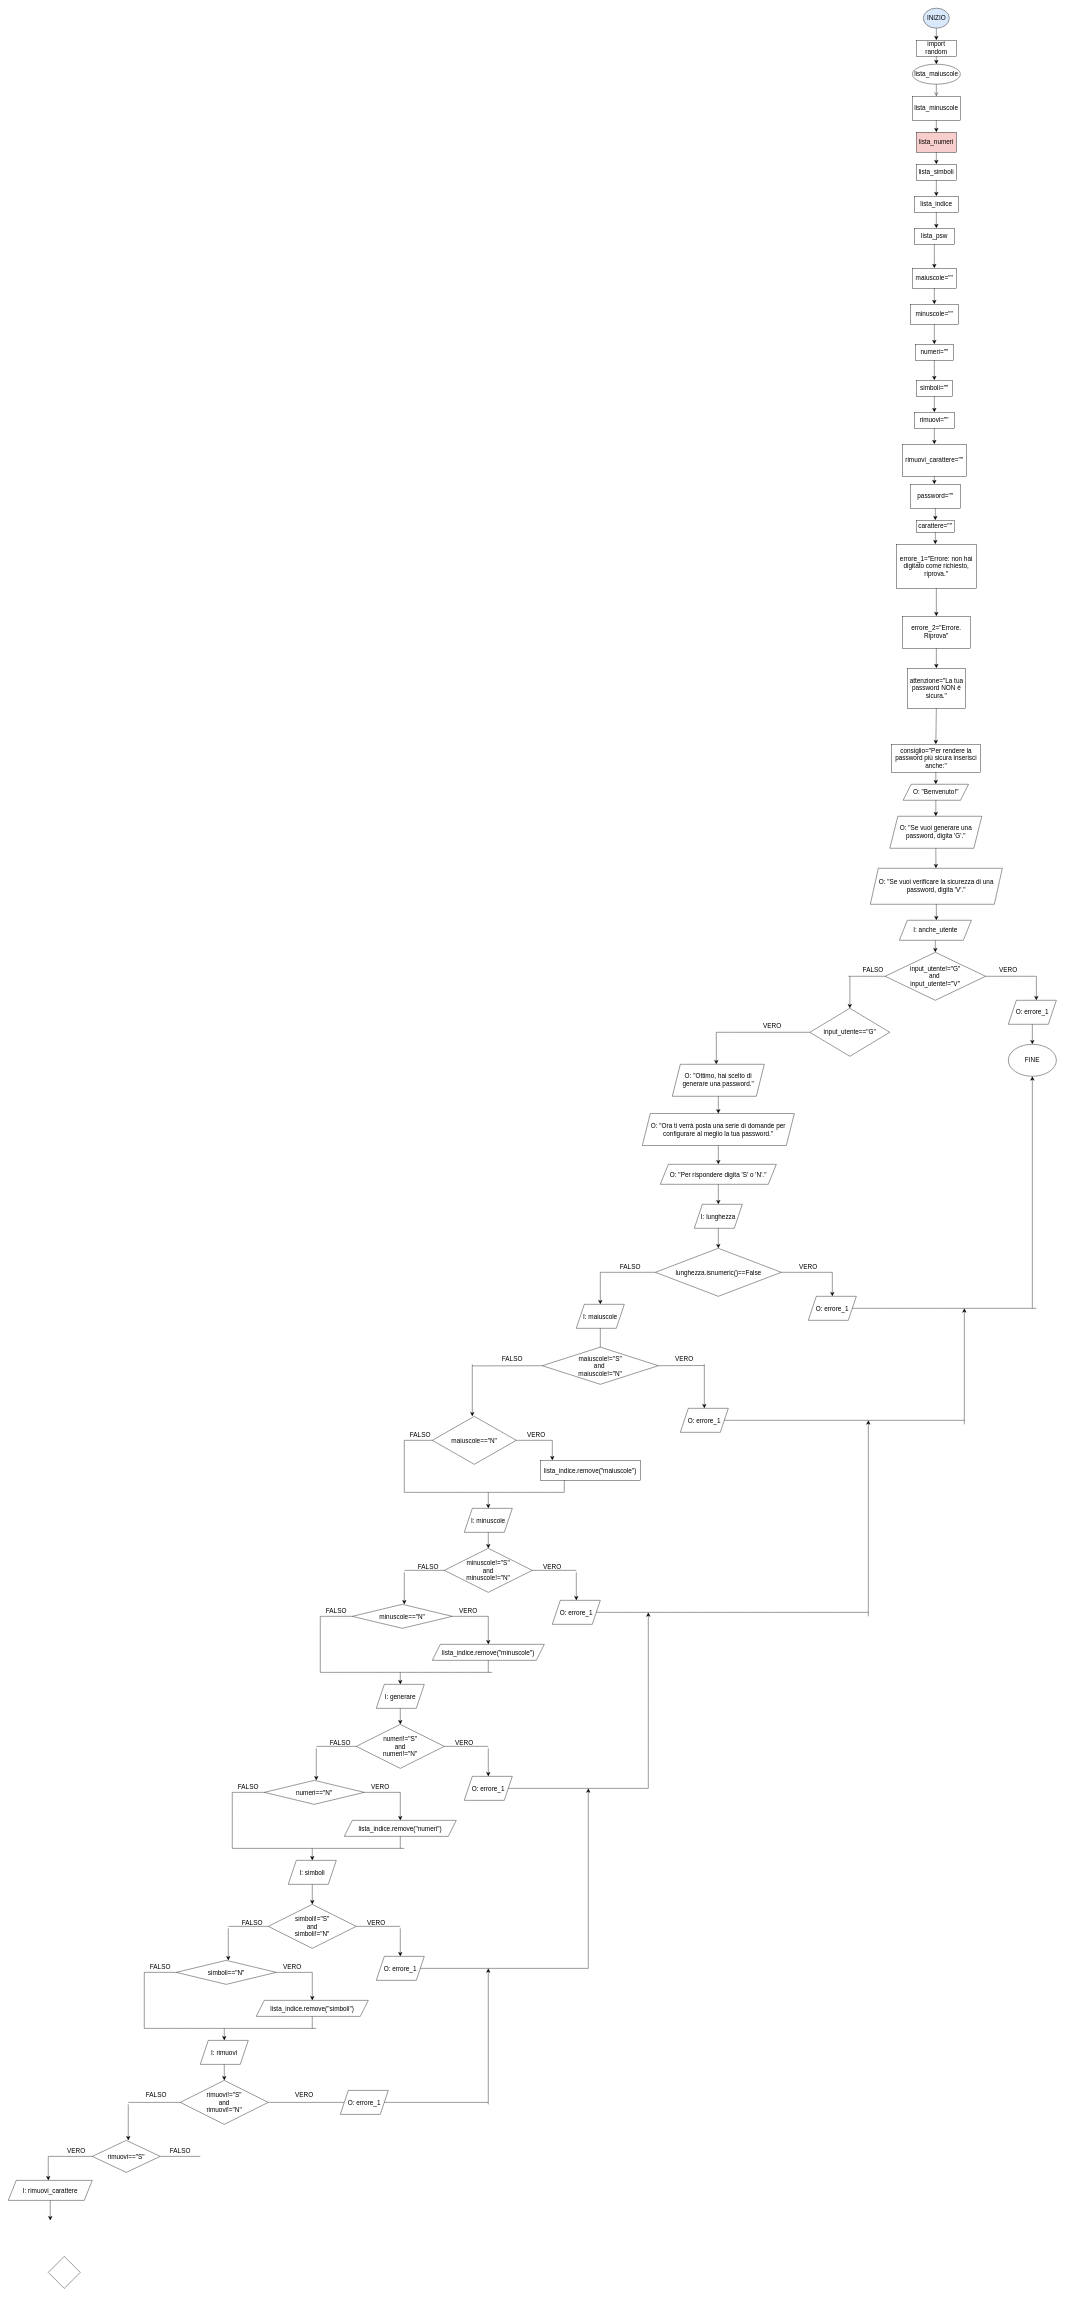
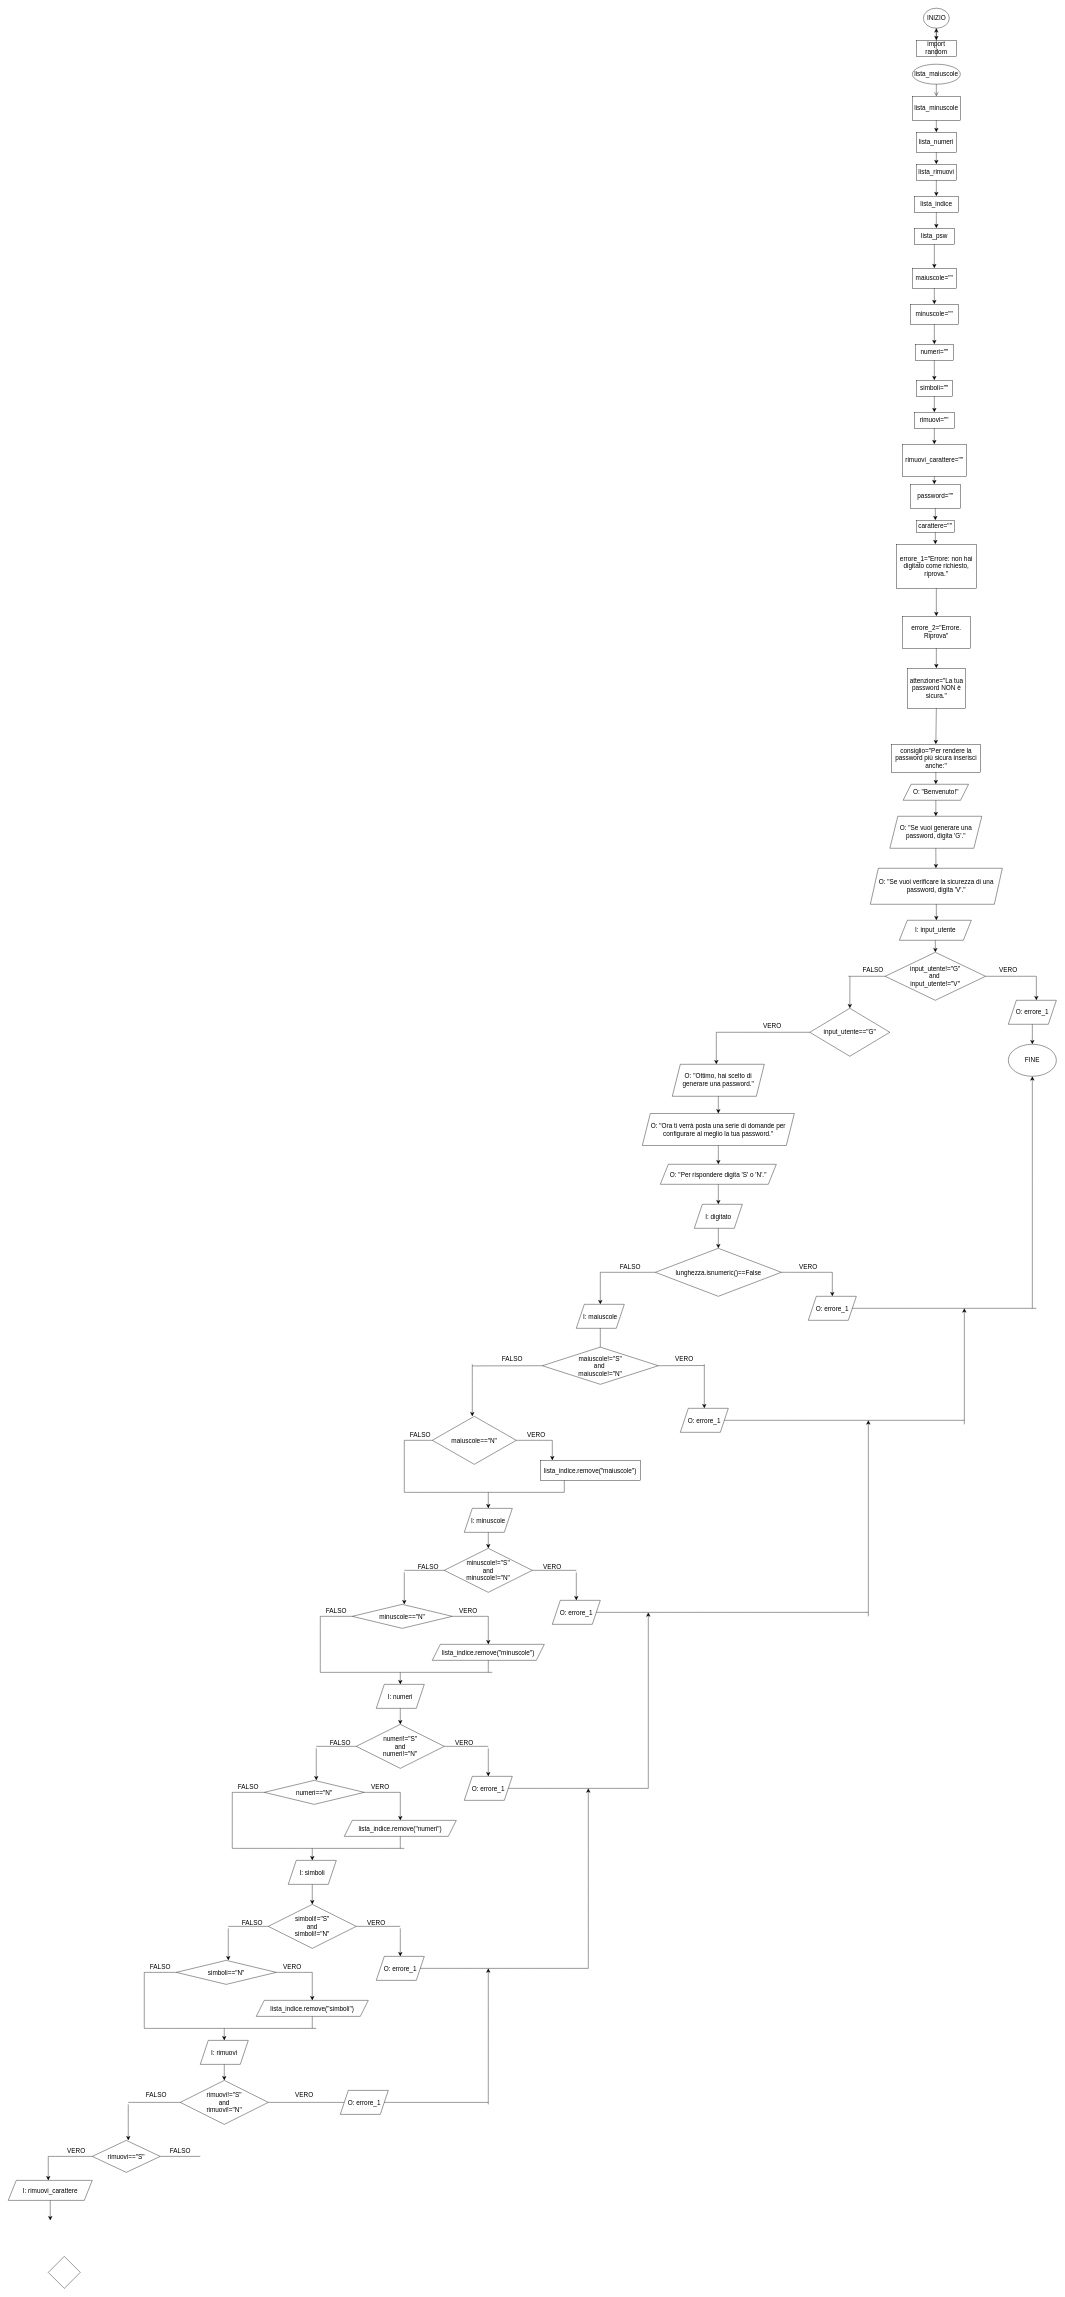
node "INIZIO": fillcolor #dae8fc -> #ffffff
edge "import random" -> "lista_maiuscole": now "import random" -> "INIZIO"
node "lista_numeri": fillcolor #f8cecc -> #ffffff
node "lista_simboli": label "lista_simboli" -> "lista_rimuovi"
node "I: anche_utente": label "I: anche_utente" -> "I: input_utente"
node "I: lunghezza": label "I: lunghezza" -> "I: digitato"
node "I: generare": label "I: generare" -> "I: numeri"
